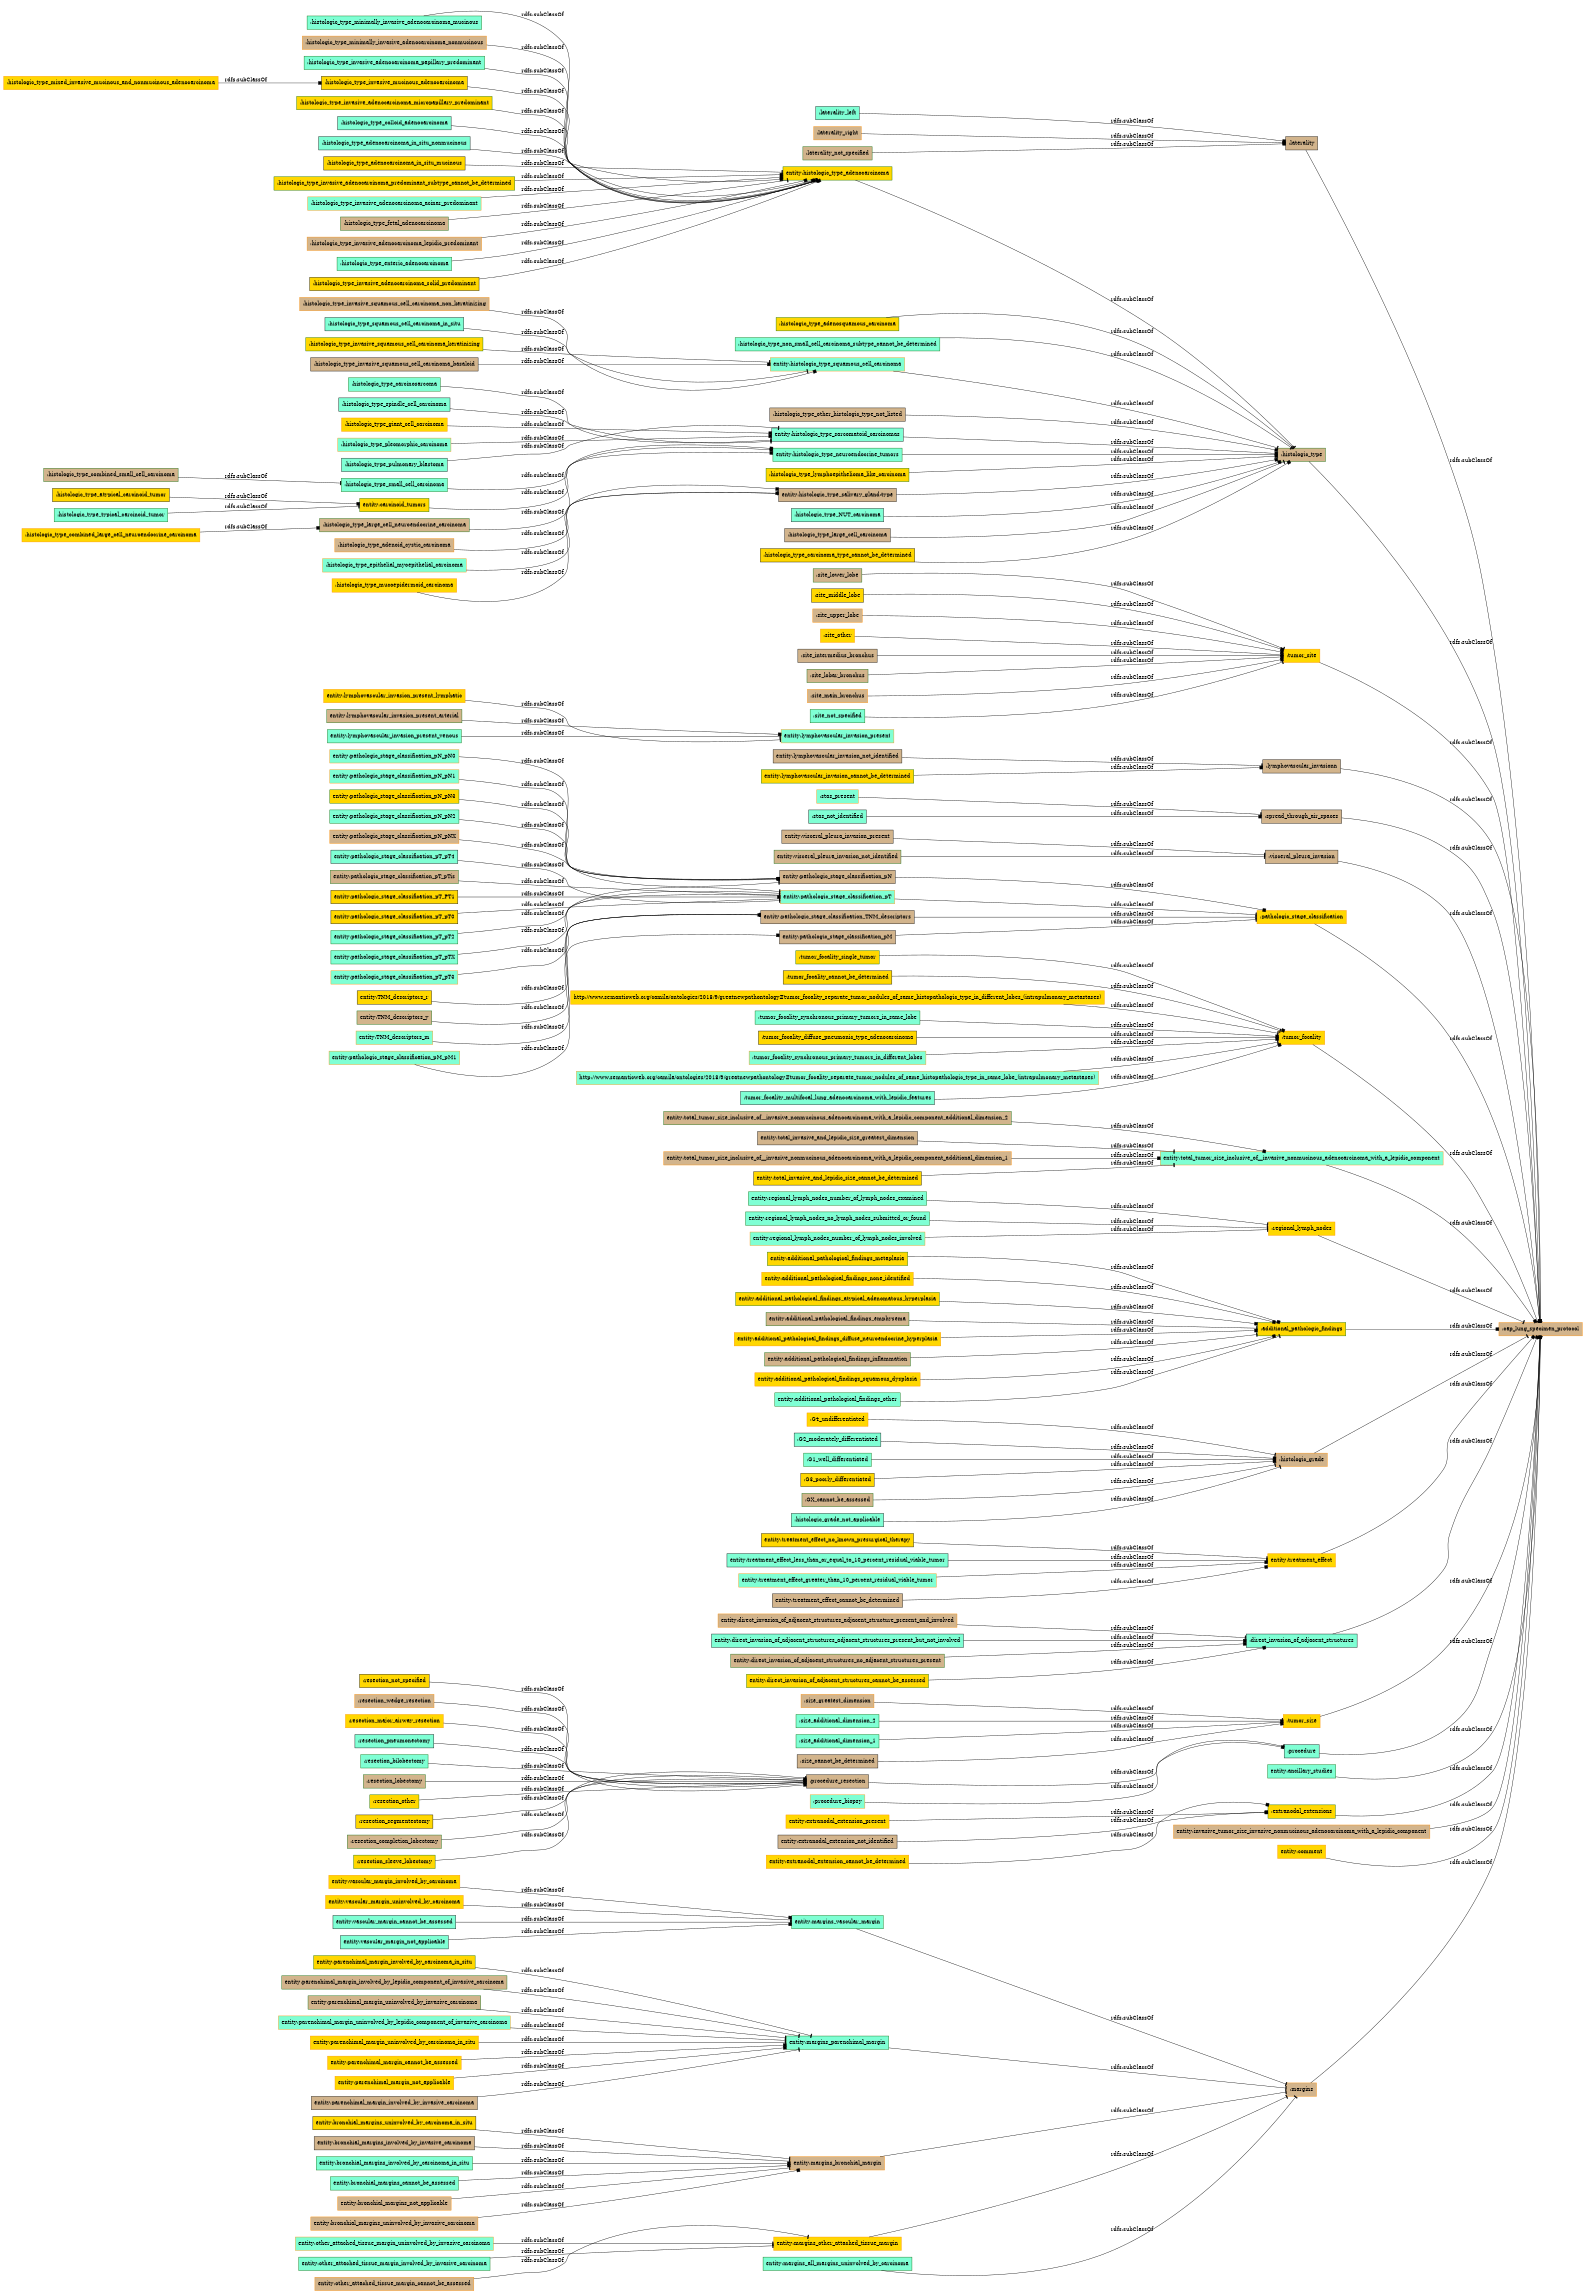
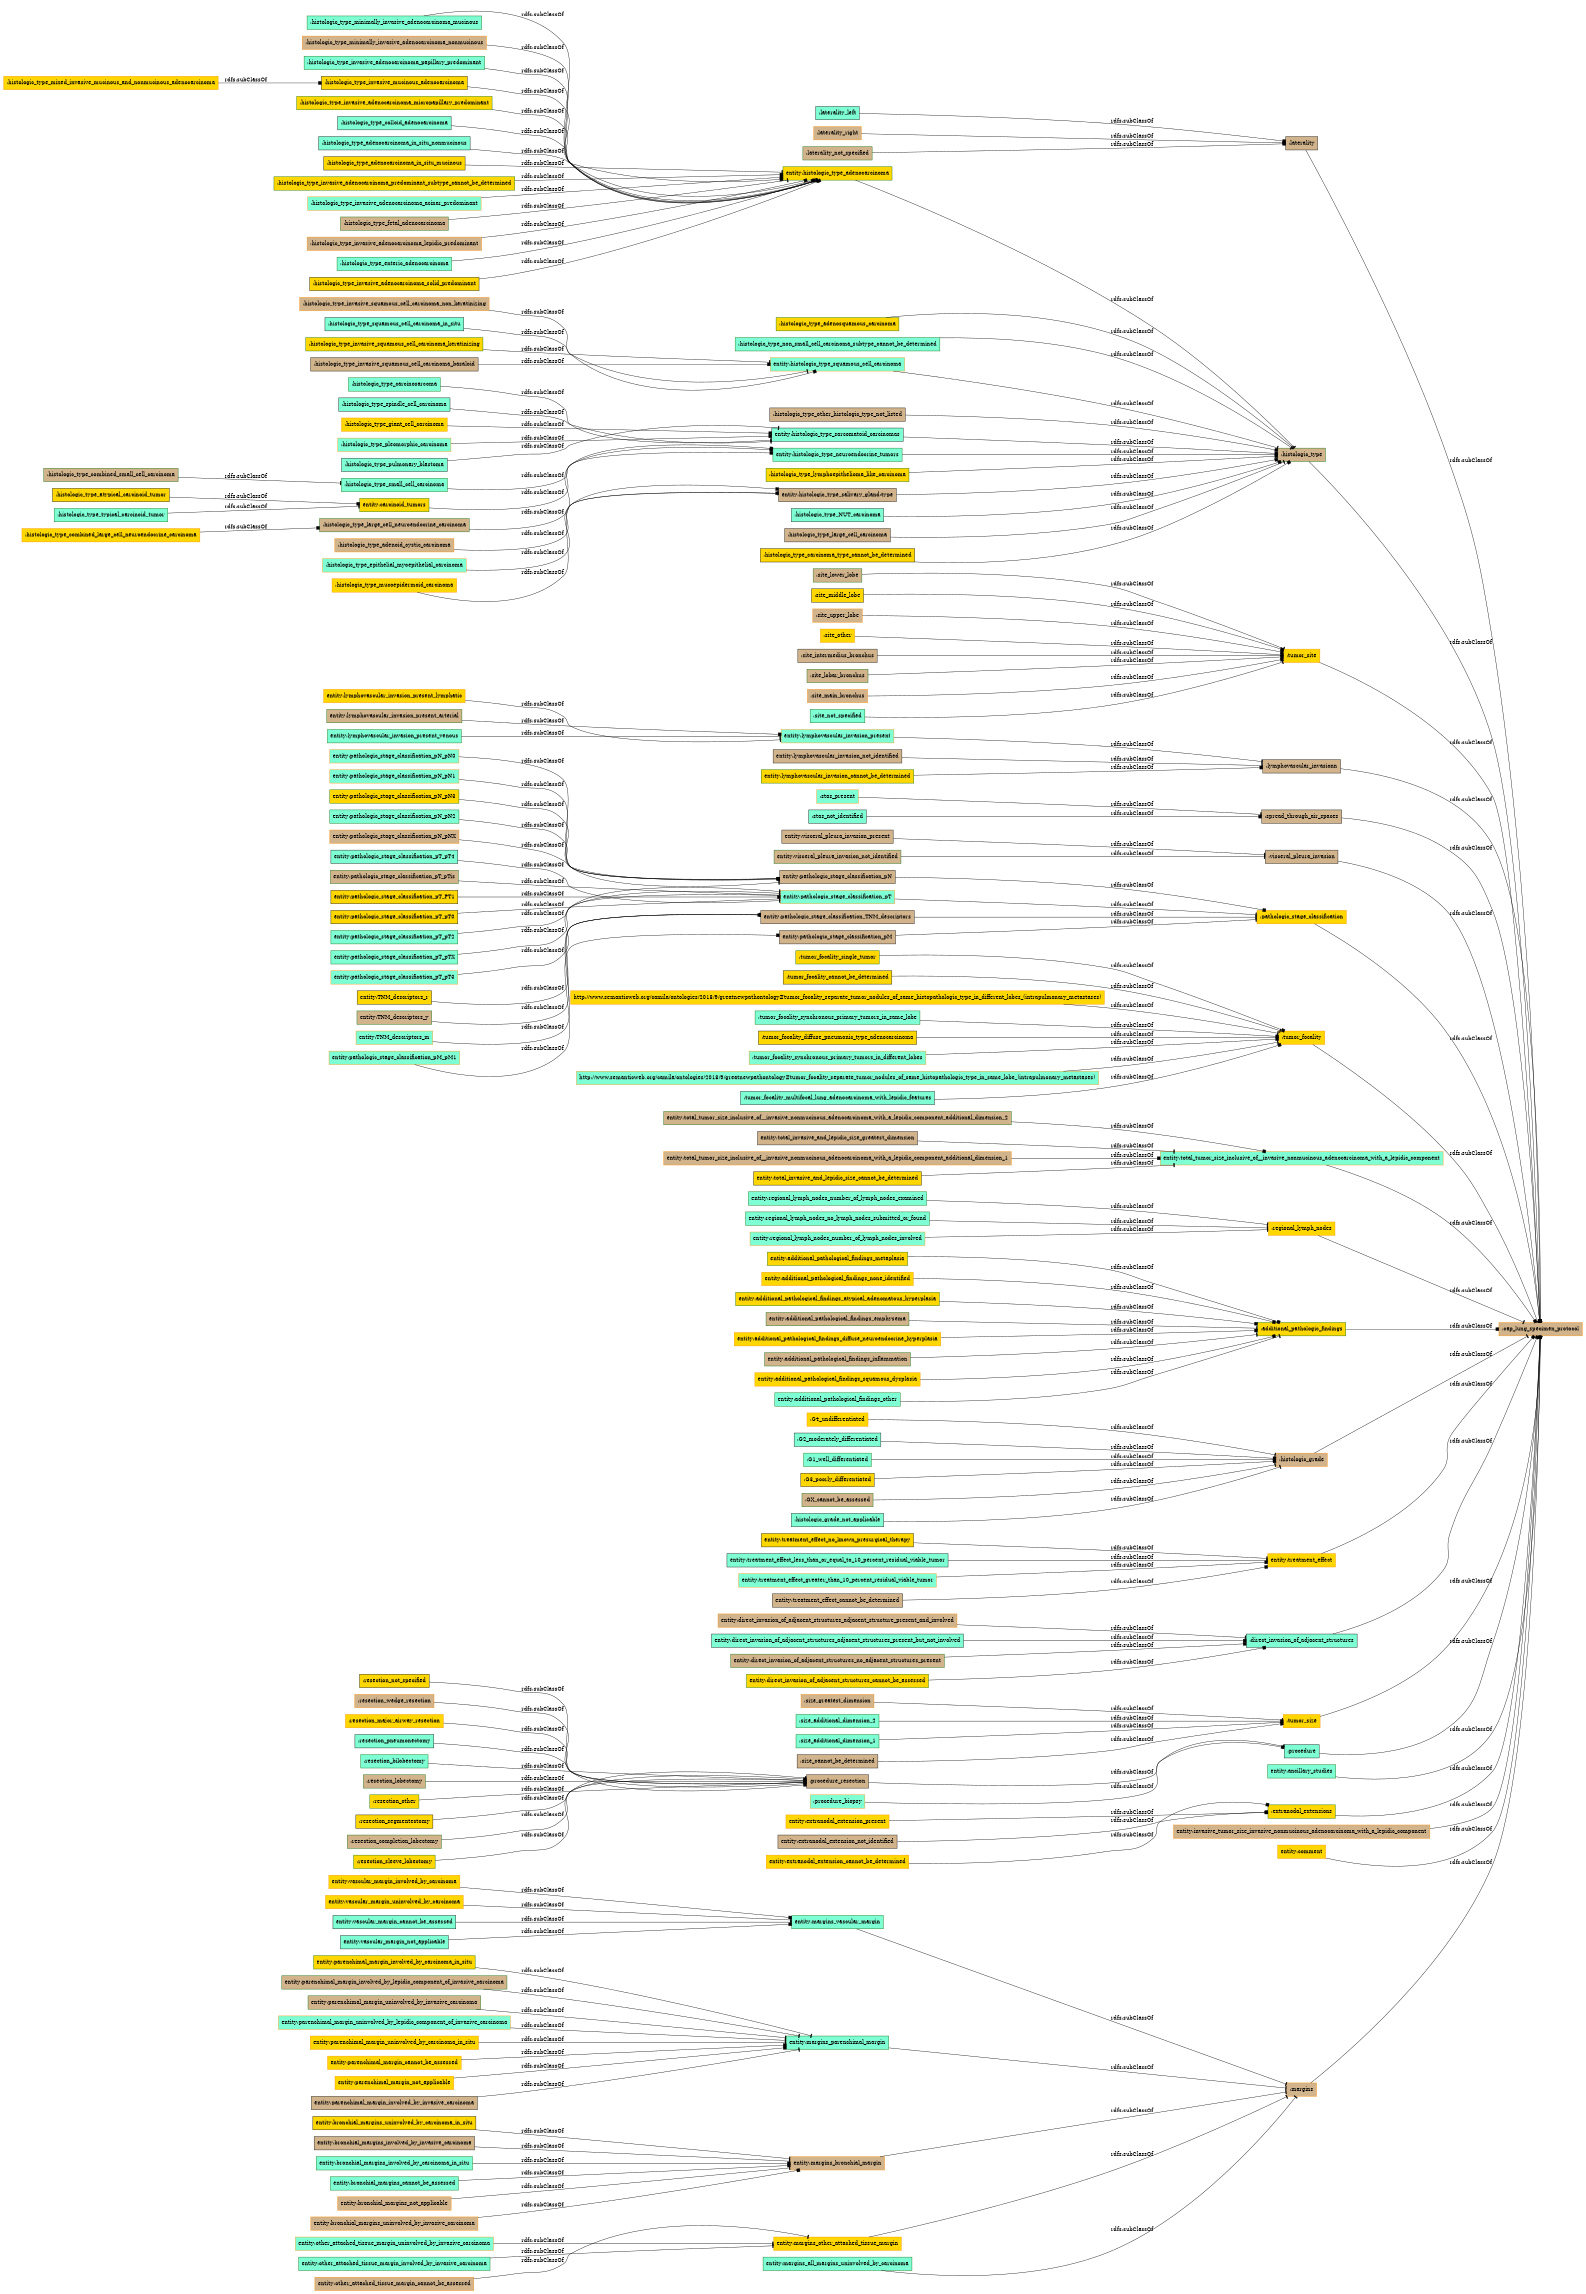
edge "entity:lymphovascular_invasion_present" -> ":lymphovascular_invasionn": added, label "rdfs:subClassOf"
